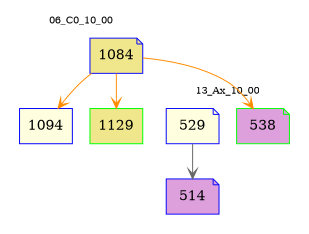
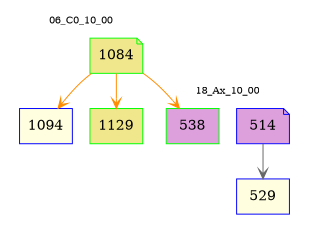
node "1084": color blue -> green
cluster "13_Ax_10_00": label "13_Ax_10_00" -> "18_Ax_10_00"
node "529": shape note -> box
node "538": shape note -> box
edge "529" -> "514": reversed
